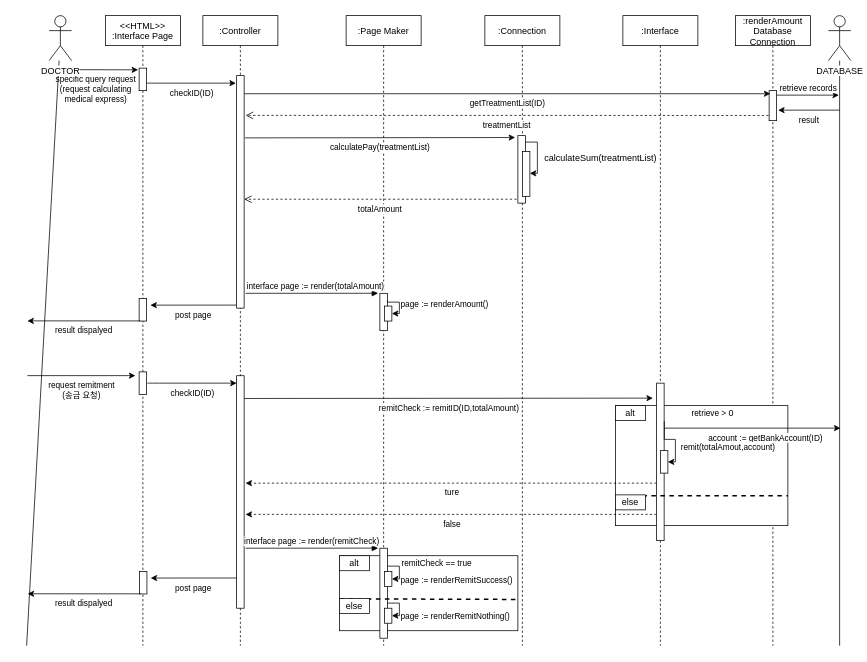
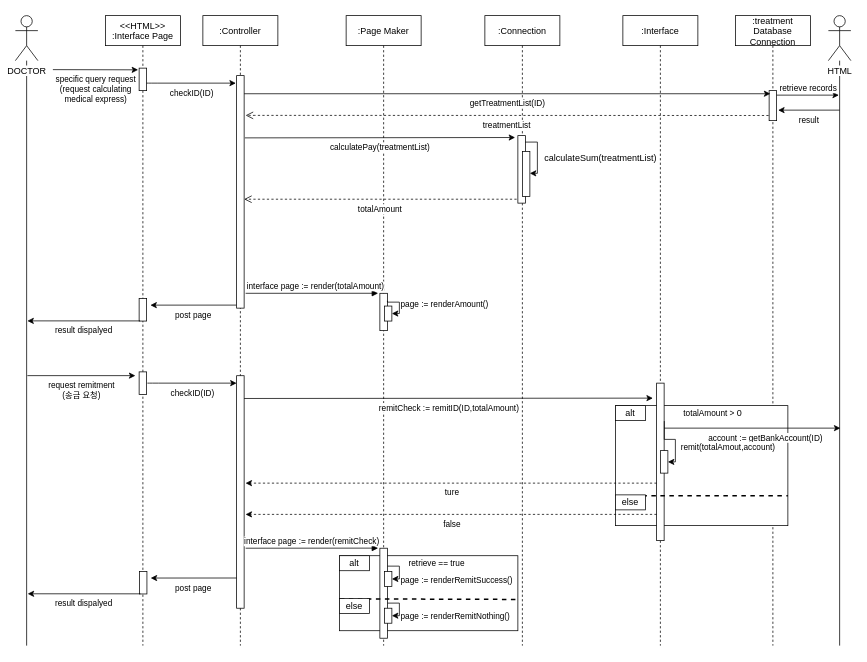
node ":renderAmount Database Connection": label ":renderAmount Database Connection" -> ":treatment Database Connection"
node "DOCTOR": moved (60, 38) -> (27, 38)
node "DATABASE": label "DATABASE" -> "HTML"
node "retrieve > 0": label "retrieve > 0" -> "totalAmount > 0"
node "remitCheck == true": label "remitCheck == true" -> "retrieve == true"
